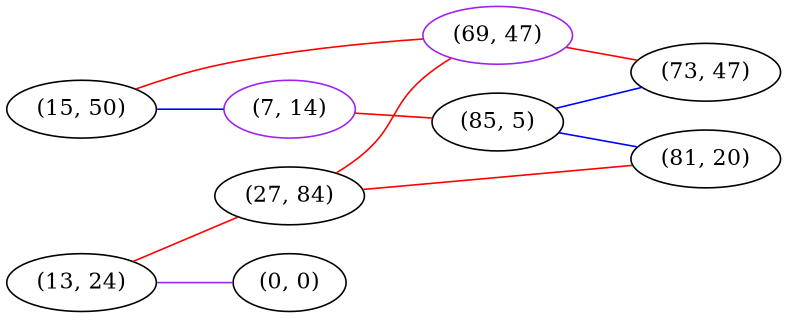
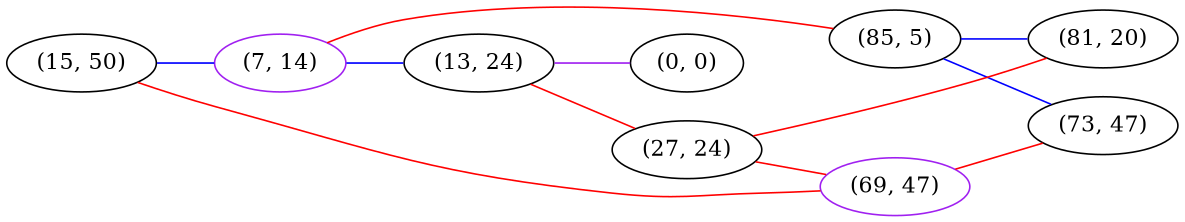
edge "(7, 14)" -- "(13, 24)": added
node "(27, 84)": label "(27, 84)" -> "(27, 24)"
